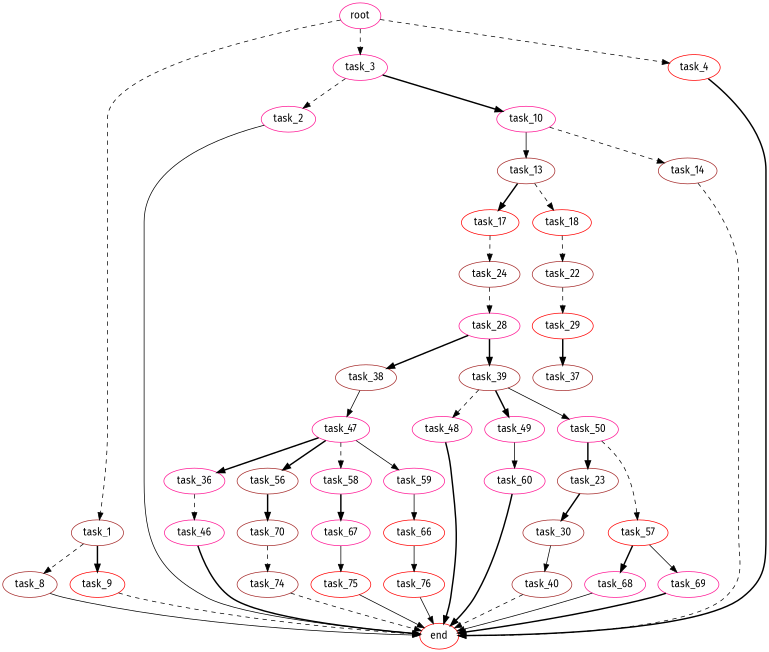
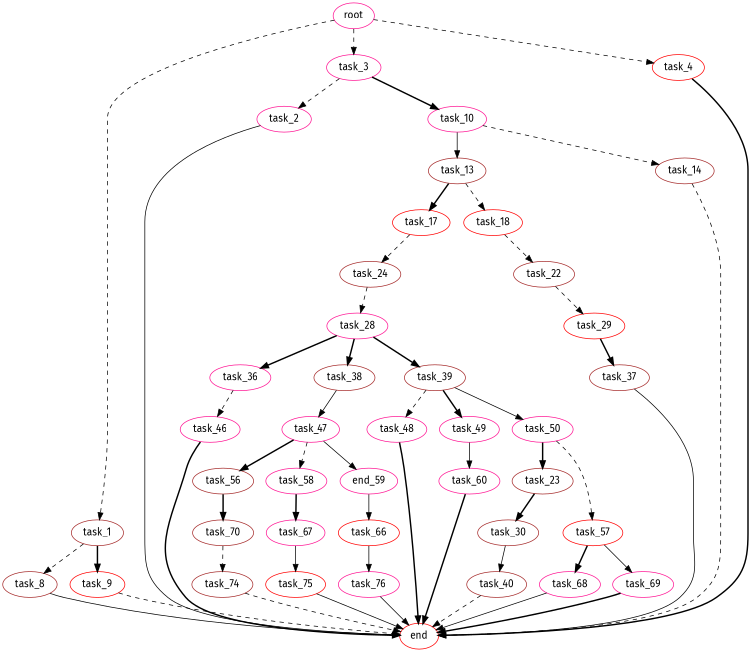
edge "task_47" -> "task_36": now "task_28" -> "task_36"
node "task_59": label "task_59" -> "end_59"
node "task_76": color red -> deeppink
edge "task_37" -> "end": added
